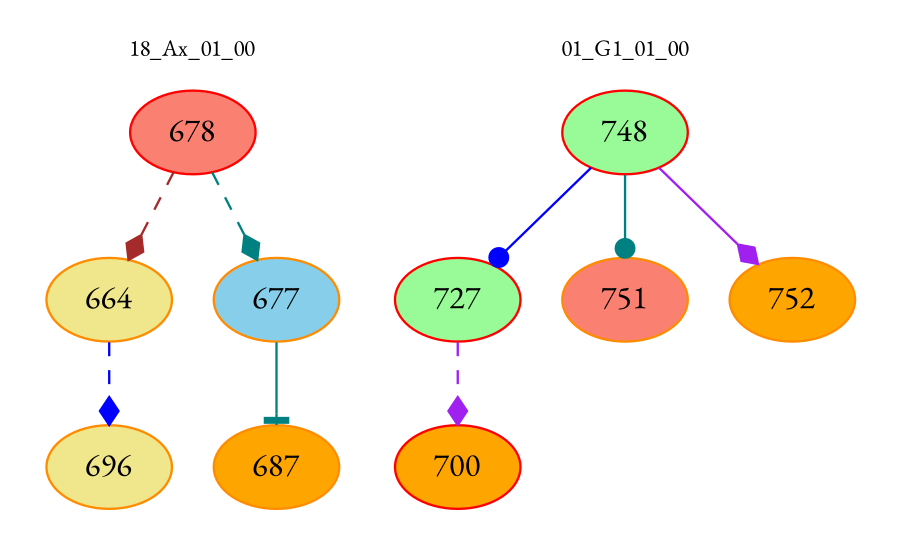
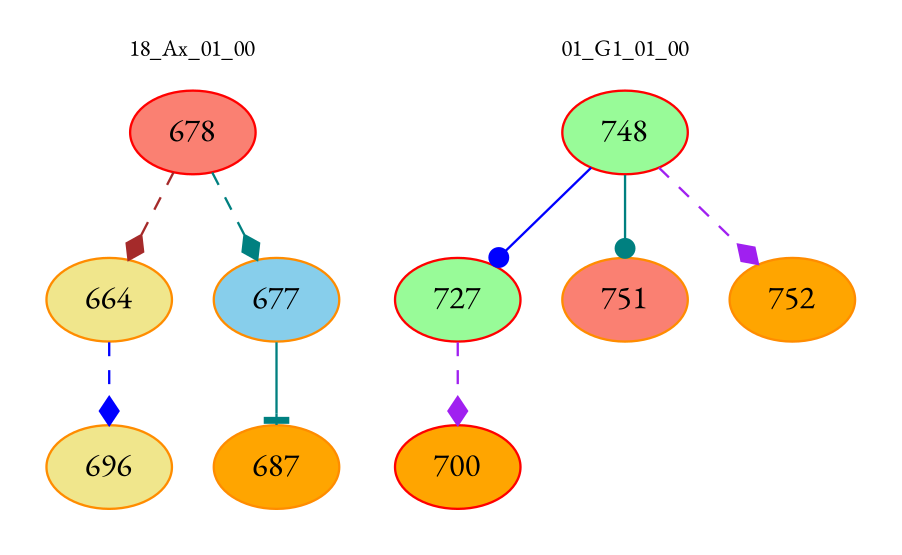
edge "748" -> "752": style solid -> dashed
